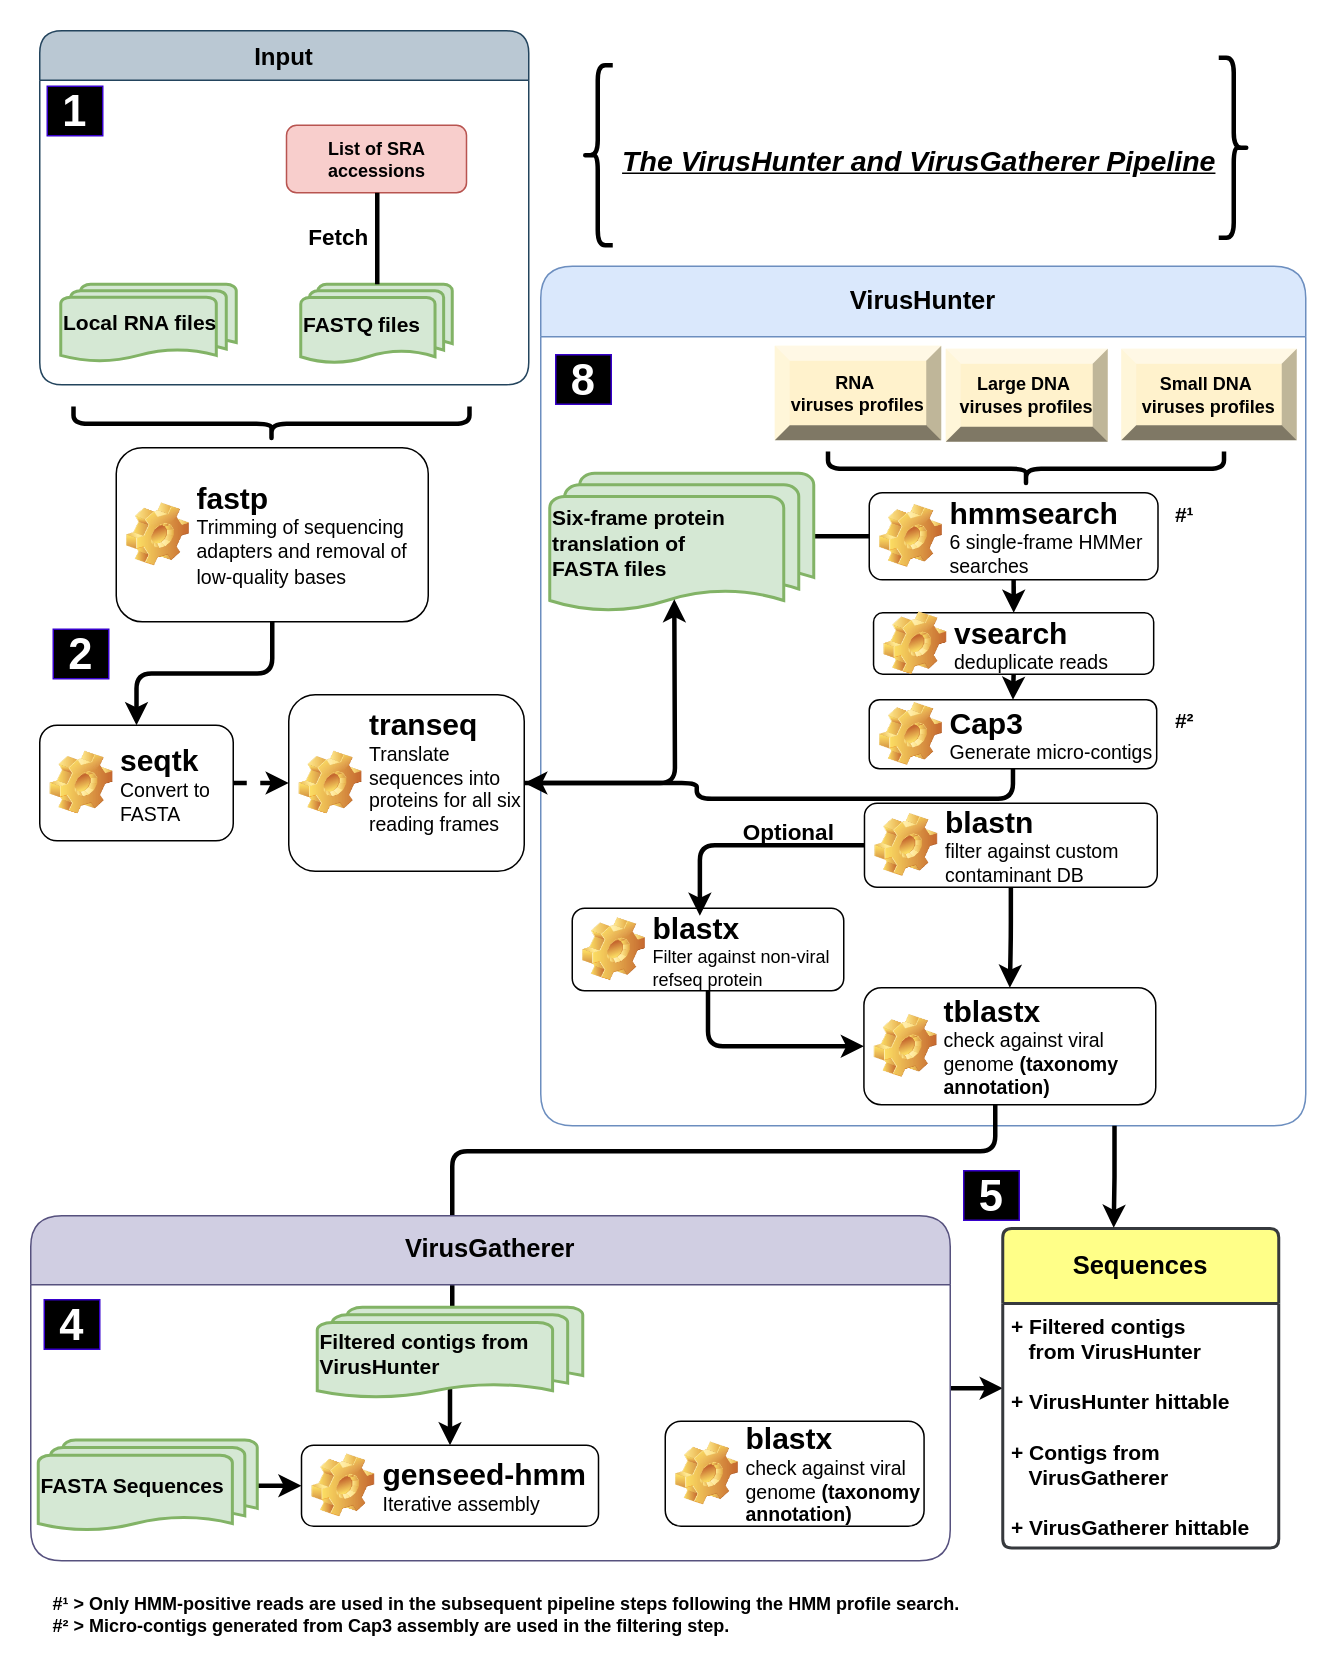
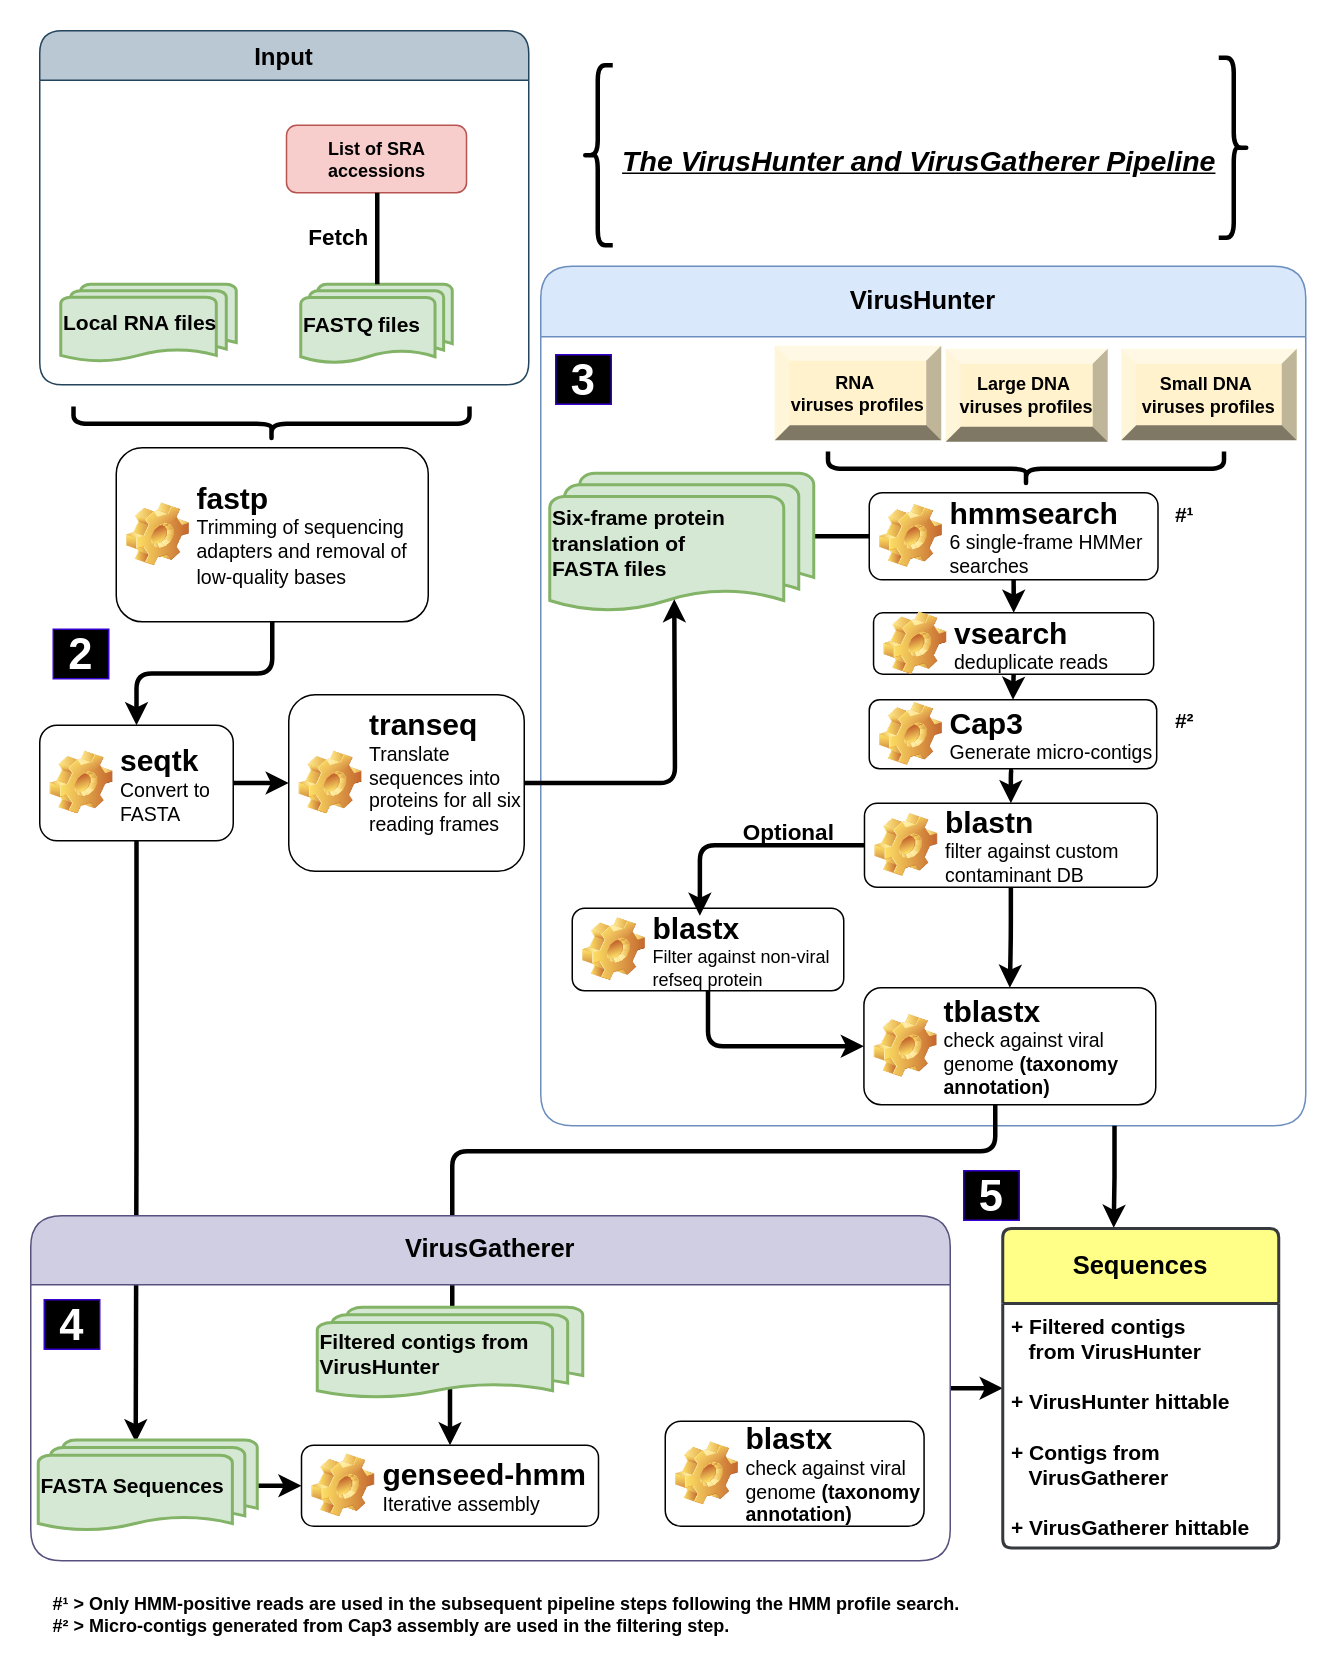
node "1": removed
node "8": label "8" -> "3"
edge "seqtk Convert to FASTA" -> "transeq Translate sequences into proteins for all six reading frames": style dashed -> solid
edge "Cap3 Generate micro-contigs" -> "transeq Translate sequences into proteins for all six reading frames": now "Cap3 Generate micro-contigs" -> "blastn filter against custom contaminant DB"
edge "seqtk Convert to FASTA" -> "FASTA Sequences": added
